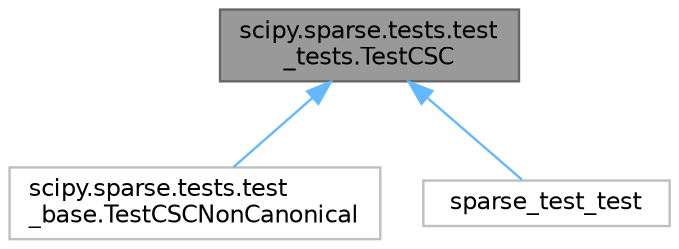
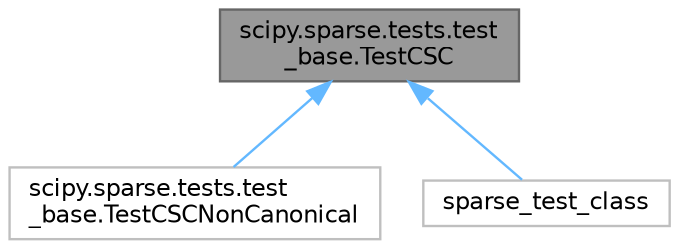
node "scipy.sparse.tests.test _tests.TestCSC": label "scipy.sparse.tests.test _tests.TestCSC" -> "scipy.sparse.tests.test _base.TestCSC"
node "sparse_test_test": label "sparse_test_test" -> "sparse_test_class"
